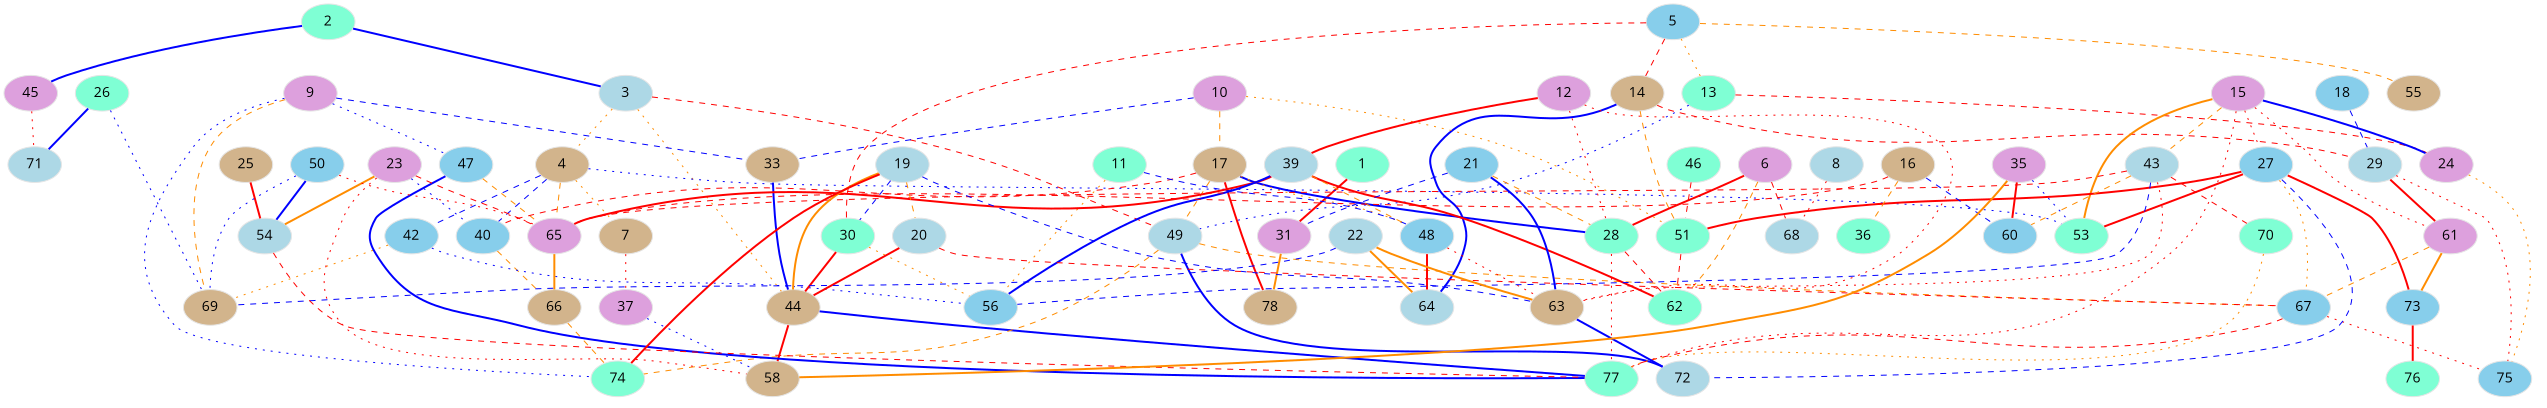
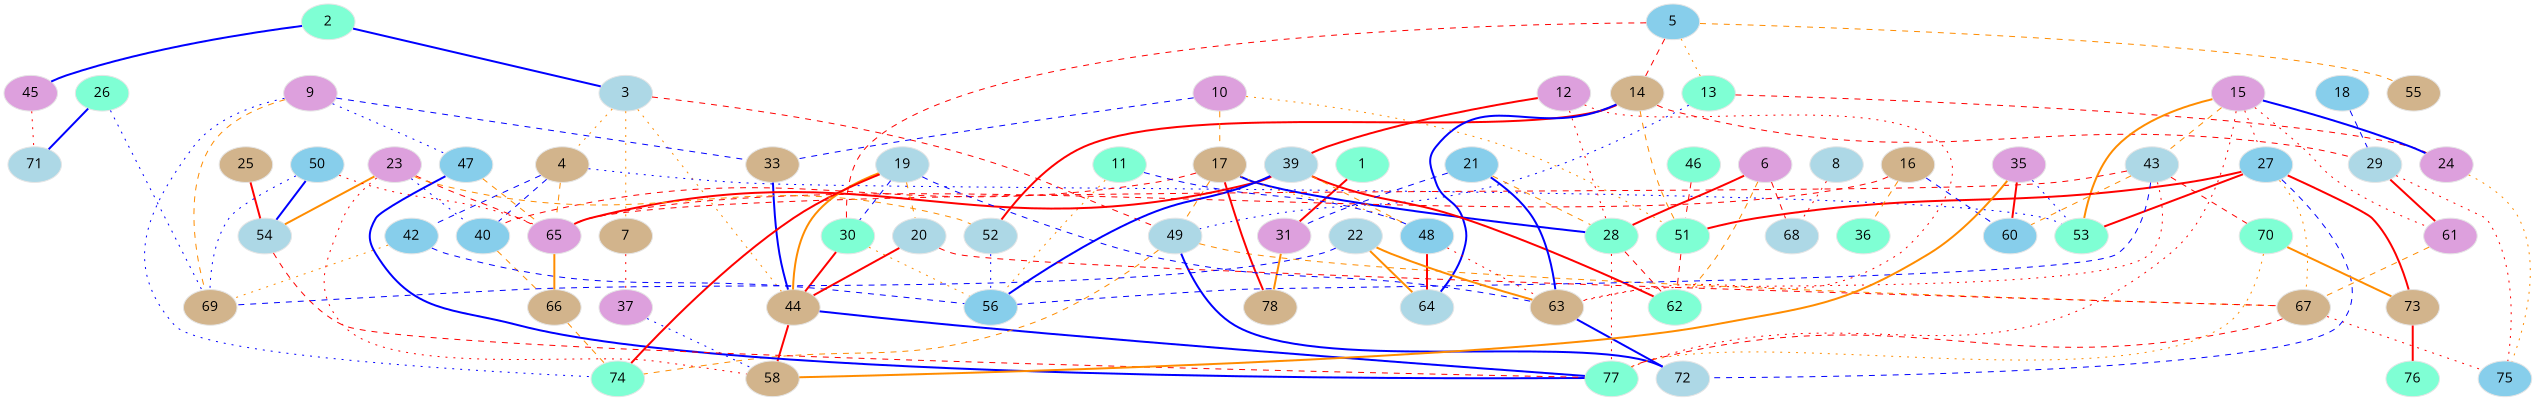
edge "4" -- "7": now "3" -- "7"
node "52": added
edge "61" -- "73": now "70" -- "73"
edge "42" -- "56": style dotted -> dashed
node "67": fillcolor skyblue -> tan
node "73": fillcolor skyblue -> tan
